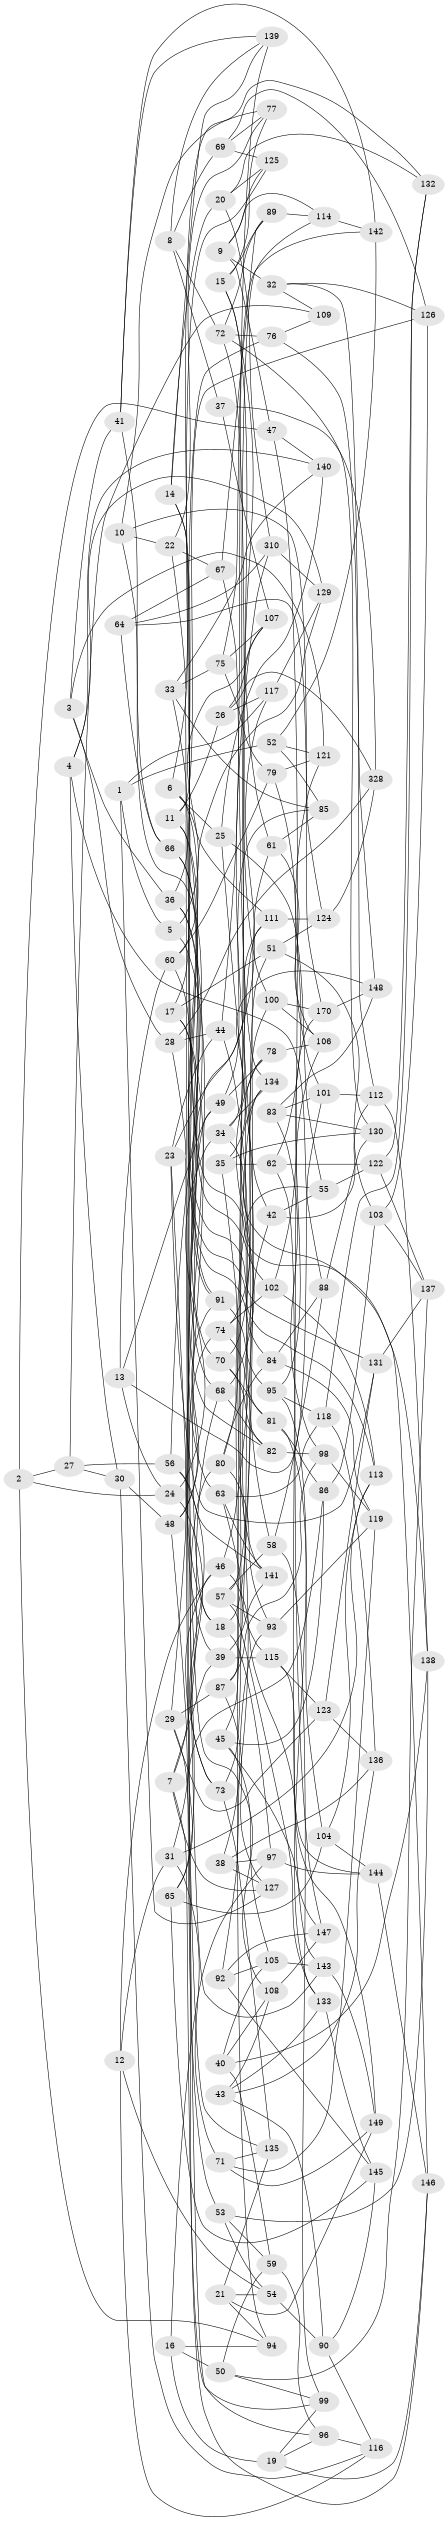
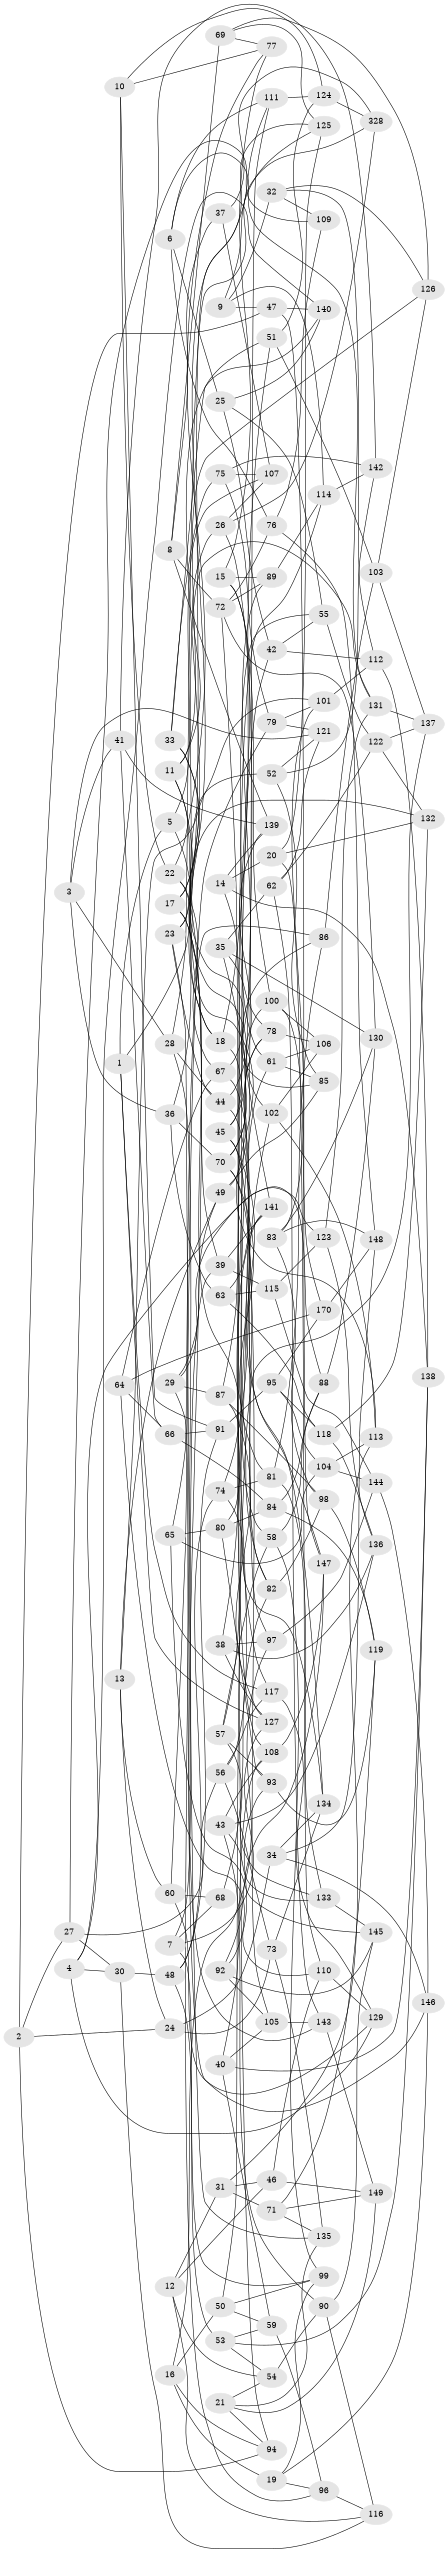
node "310": label "310" -> "110"
edge "78" -- "68": now "78" -- "70"
